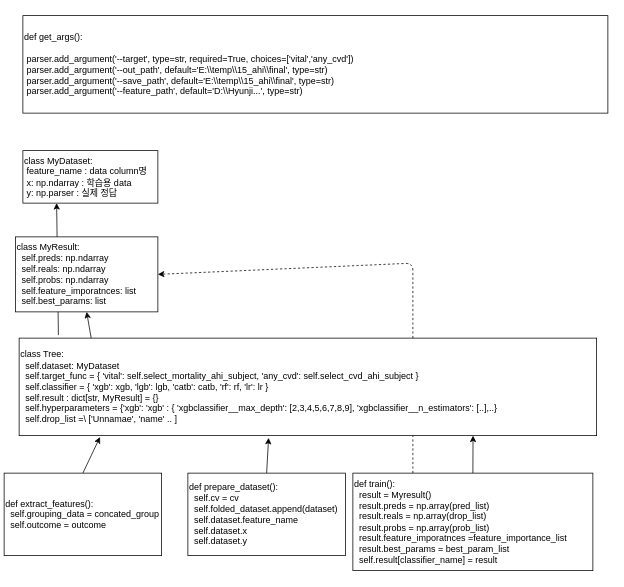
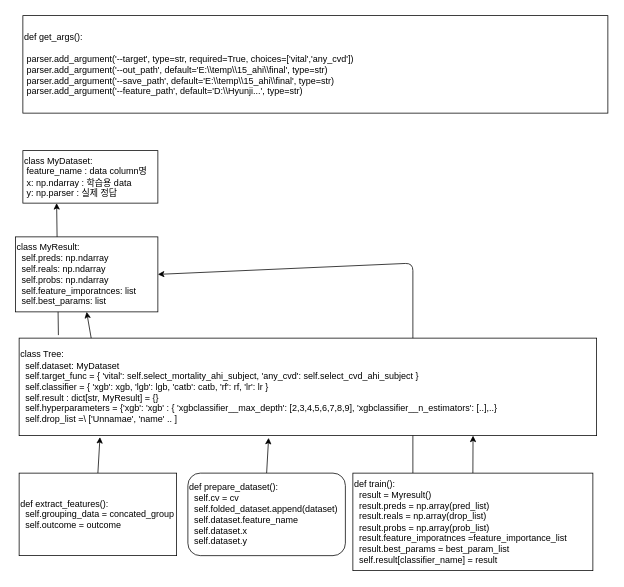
edge "def train(): result = Myresult() result.preds = np.array(pred_list) result.reals = np.array(drop_list) result.probs = np.array(prob_list) result.feature_imporatnces =feature_importance_list result.best_params = best_param_list self.result[classifier_name] = result" -> "class MyResult: self.preds: np.ndarray self.reals: np.ndarray self.probs: np.ndarray self.feature_imporatnces: list self.best_params: list": style dashed -> solid
node "def extract_features(): self.grouping_data = concated_group self.outcome = outcome": moved (83, 514) -> (98, 514)
node "def prepare_dataset(): self.cv = cv self.folded_dataset.append(dataset) self.dataset.feature_name self.dataset.x self.dataset.y": shape rectangle -> rounded rectangle
